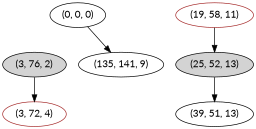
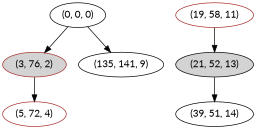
edge "(0, 0, 0)" -> "(3, 76, 2)": added
node "(3, 76, 2)": color black -> brown
node "(25, 52, 13)": label "(25, 52, 13)" -> "(21, 52, 13)"
node "(3, 72, 4)": label "(3, 72, 4)" -> "(5, 72, 4)"
node "(39, 51, 13)": label "(39, 51, 13)" -> "(39, 51, 14)"
